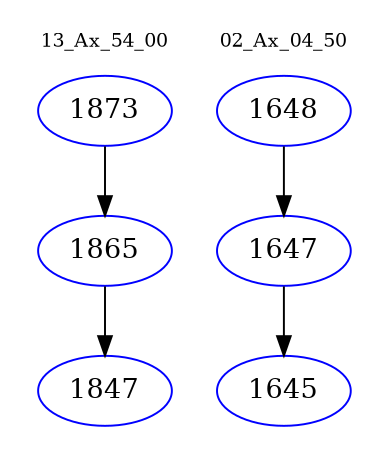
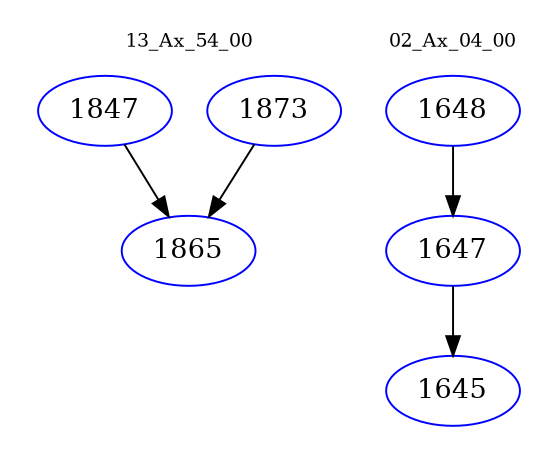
cluster "02_Ax_04_50": label "02_Ax_04_50" -> "02_Ax_04_00"
edge "1865" -> "1847": reversed
